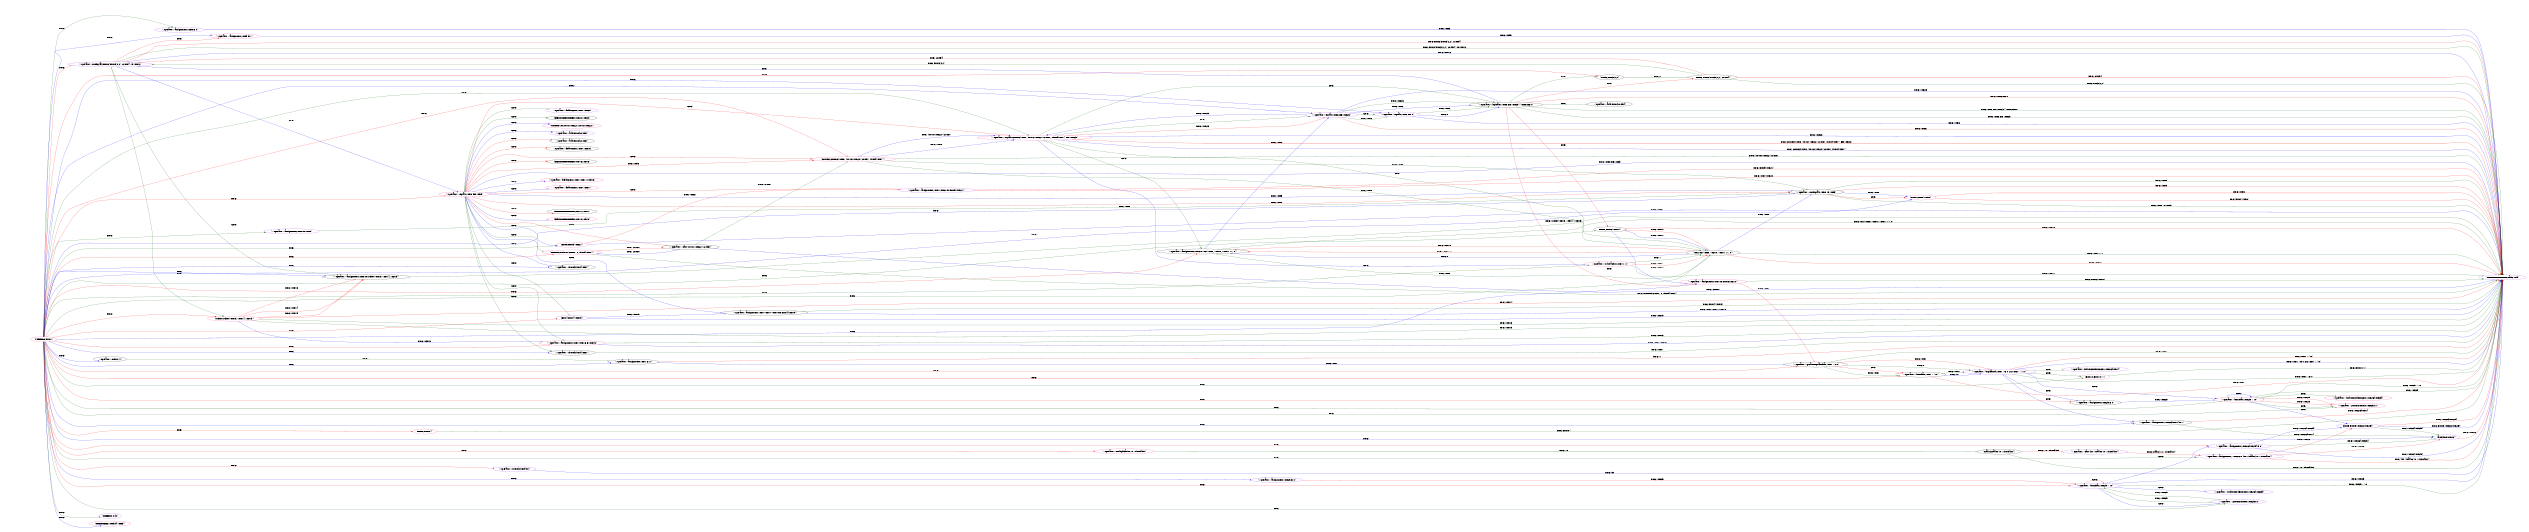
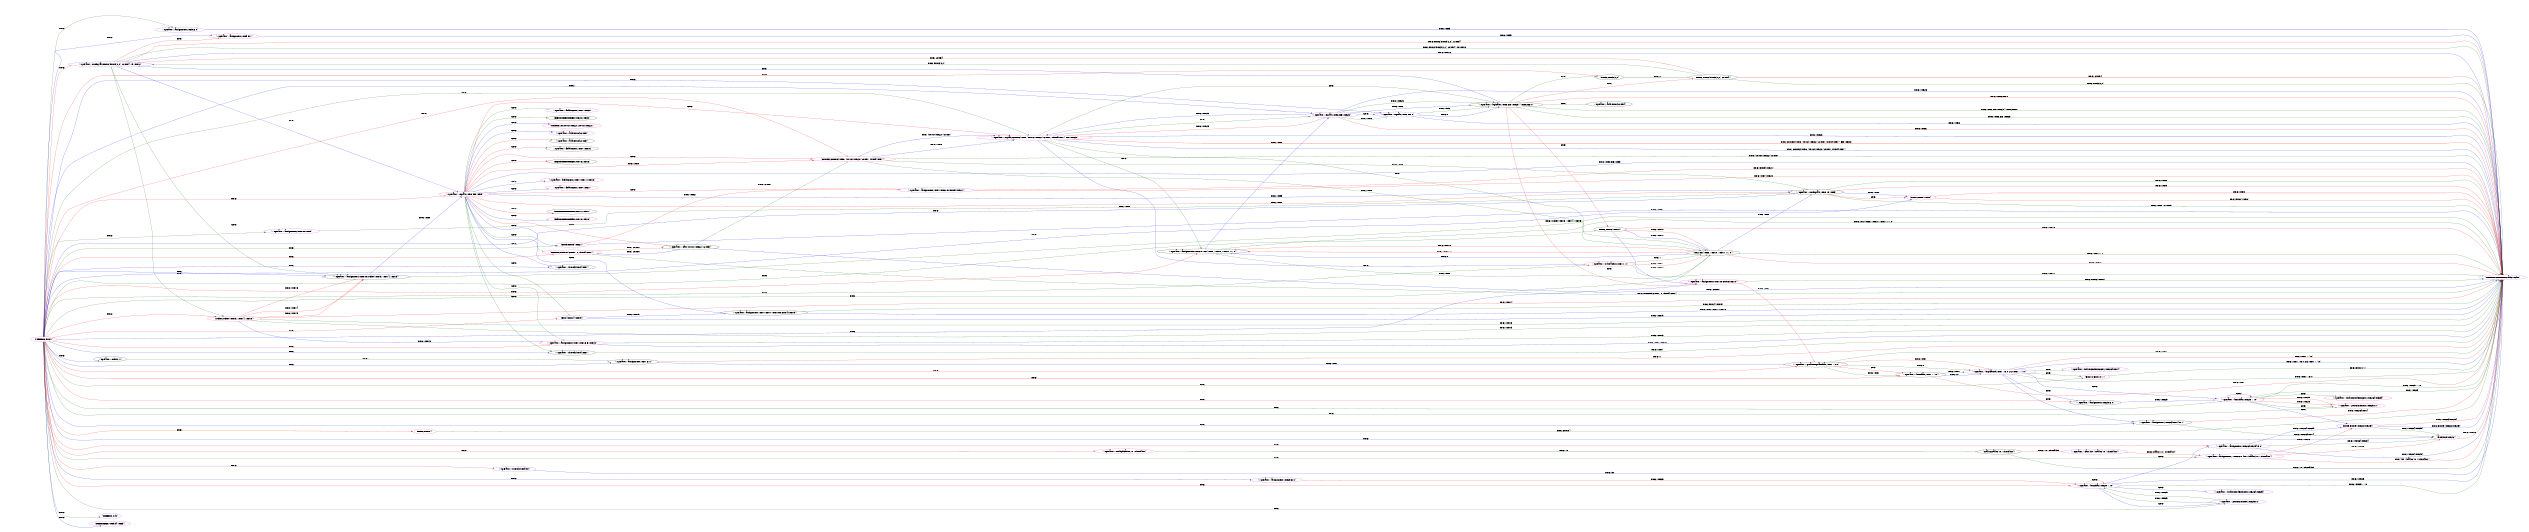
edge "(<operator>.assignment,VAR8 = socket(VAR13, VAR14, VAR15))" -> "(<operator>.equals,VAR8 == VAR9)": added, label "DDG: VAR8"
node "(METHOD_RETURN,static void)": label "(METHOD_RETURN,static void)" -> "(METHOD_RETURN,static socket)"
